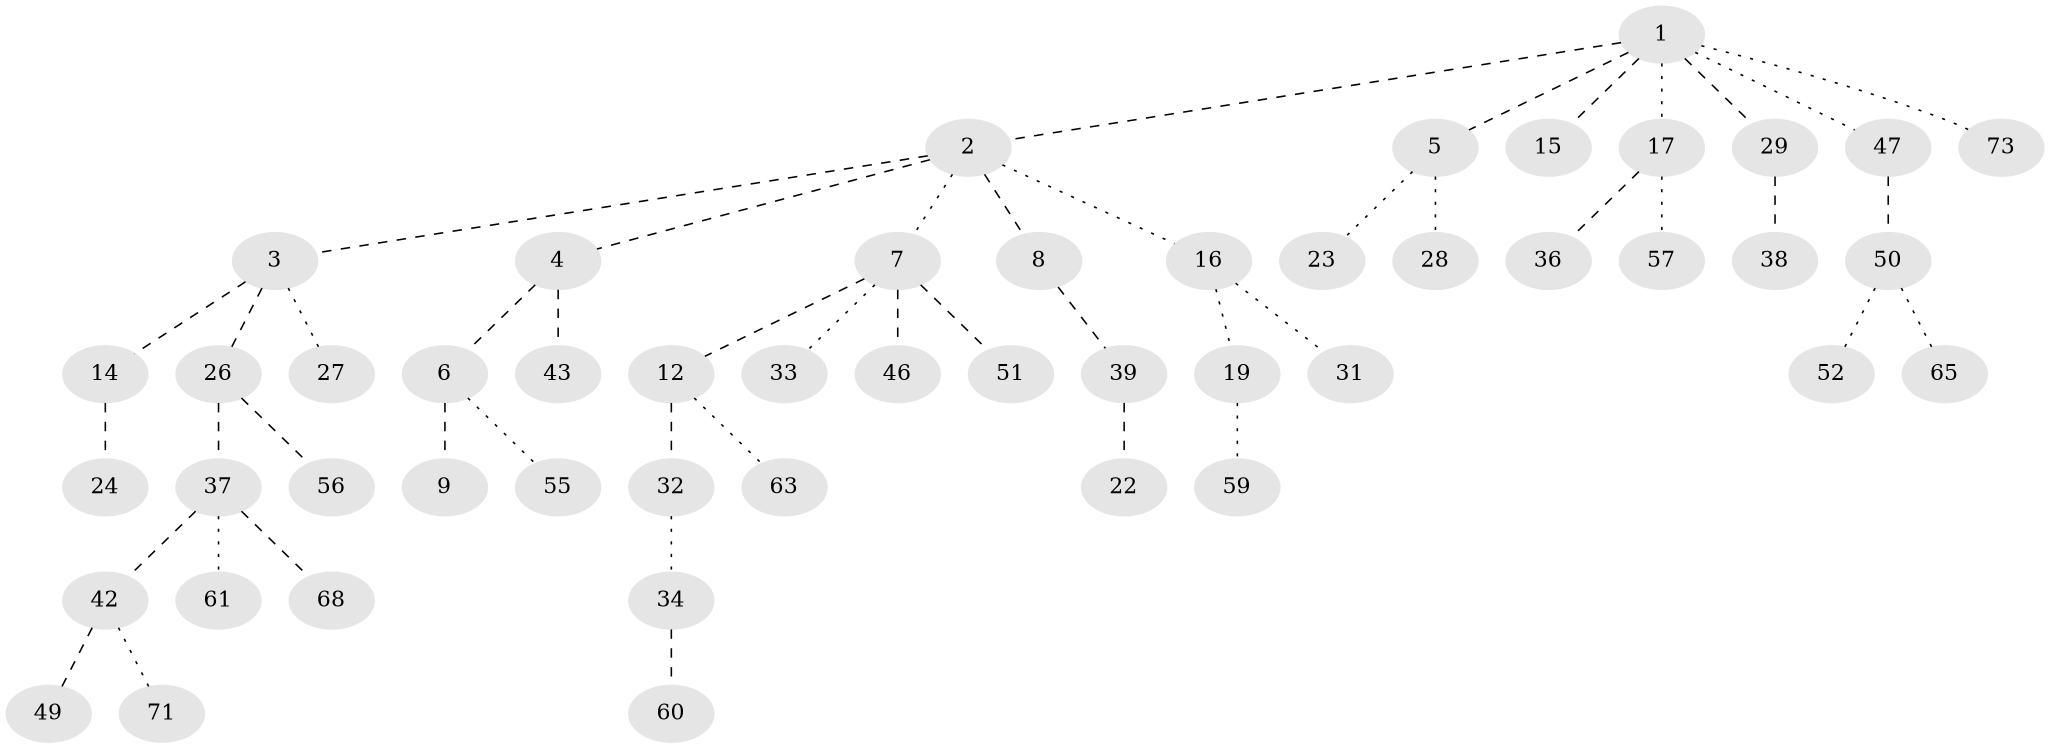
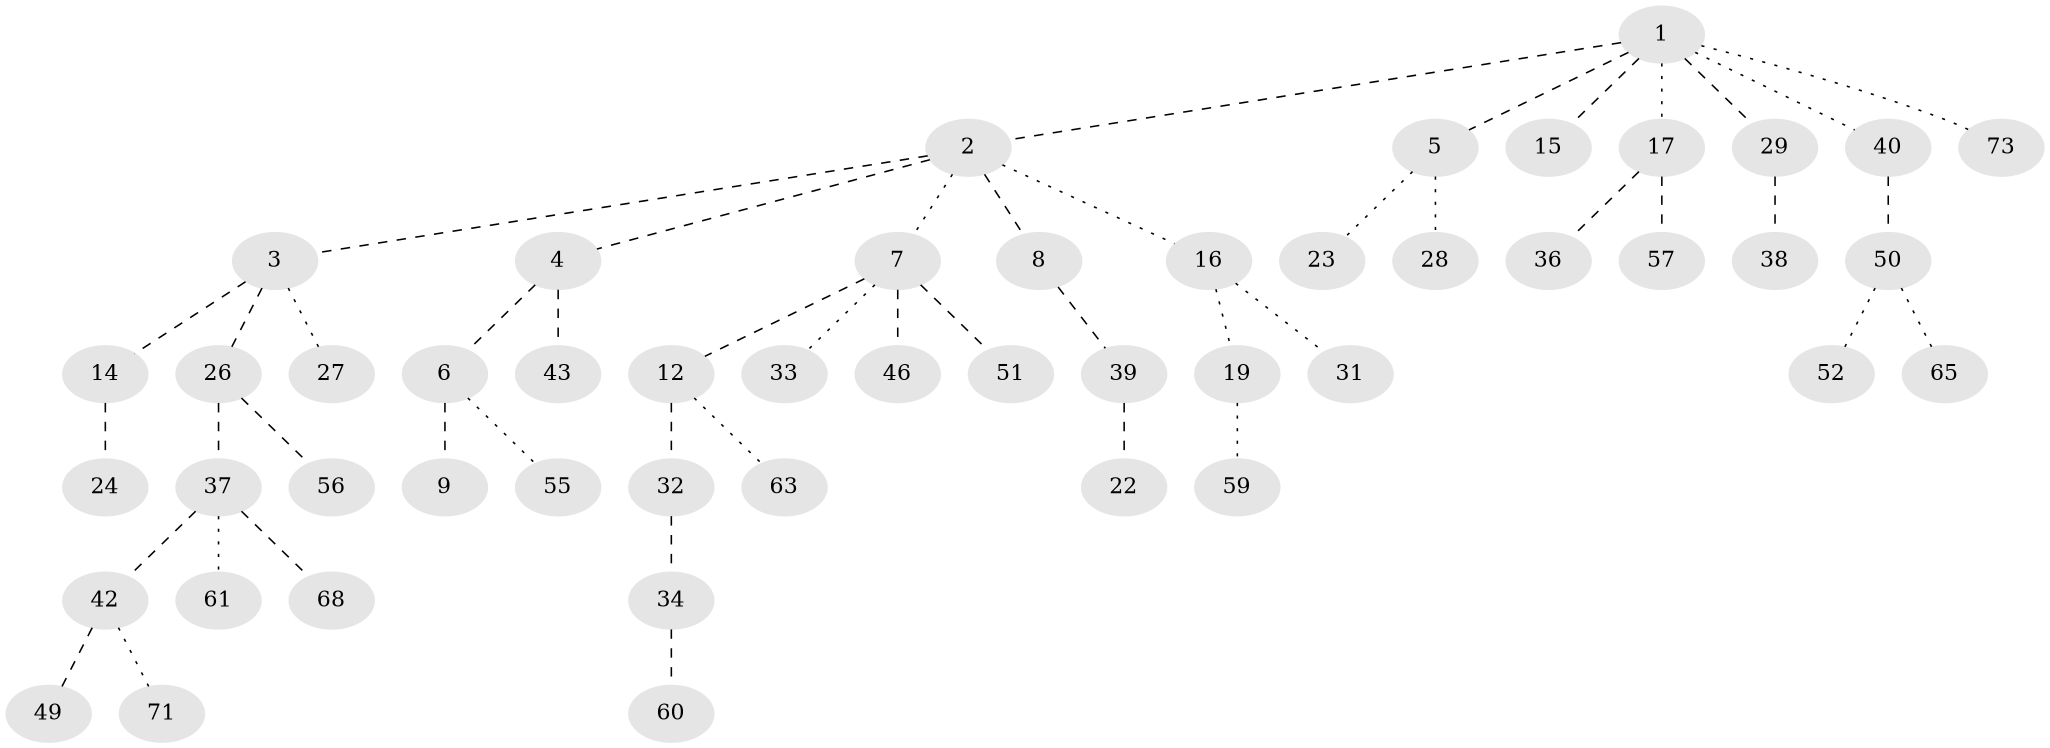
node "47": label "47" -> "40"
edge "17" -- "57": style dotted -> dashed
edge "32" -- "34": style dotted -> dashed
